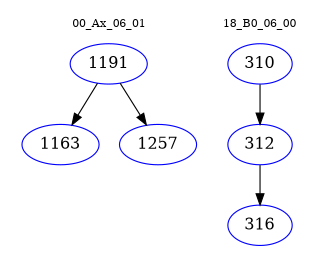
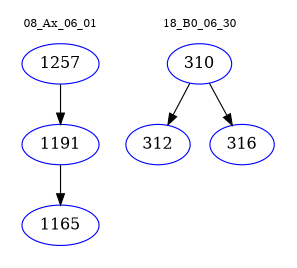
cluster "00_Ax_06_01": label "00_Ax_06_01" -> "08_Ax_06_01"
cluster "18_B0_06_00": label "18_B0_06_00" -> "18_B0_06_30"
edge "1191" -> "1257": reversed
node "1163": label "1163" -> "1165"
edge "312" -> "316": now "310" -> "316"
